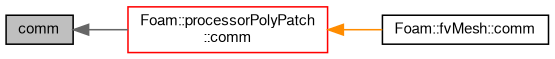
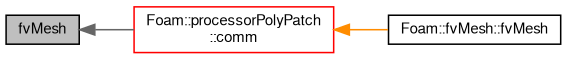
node "comm": label "comm" -> "fvMesh"
node "Foam::fvMesh::comm": label "Foam::fvMesh::comm" -> "Foam::fvMesh::fvMesh"
